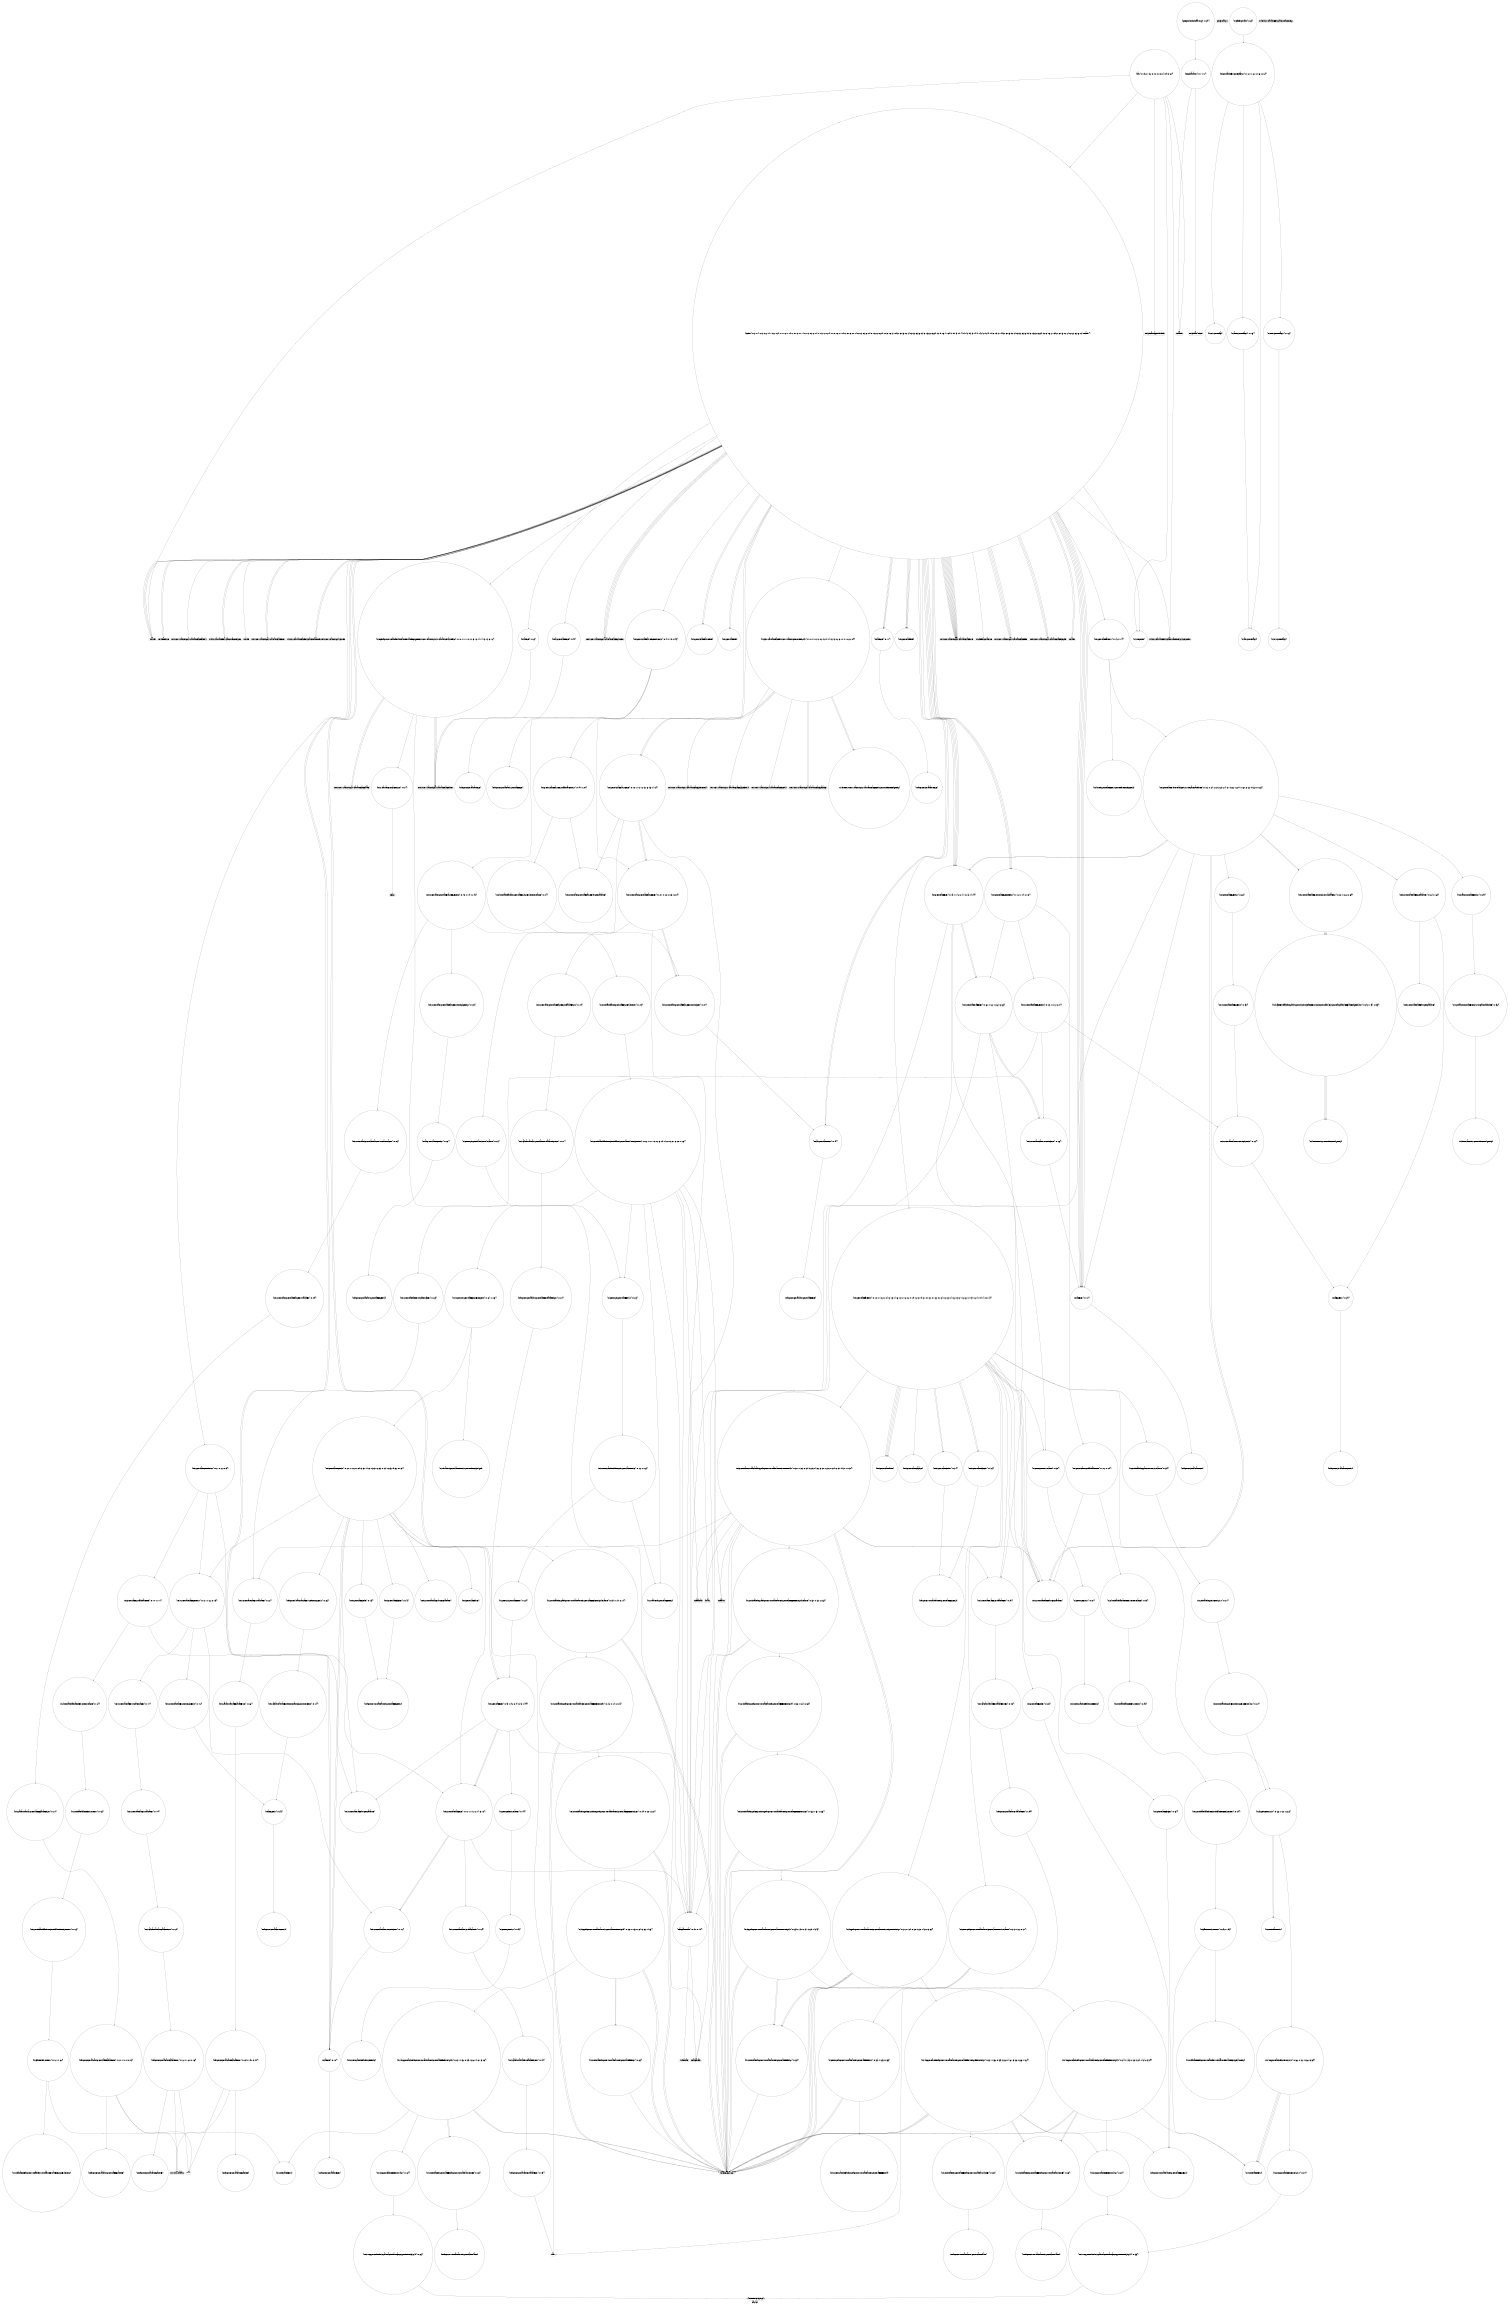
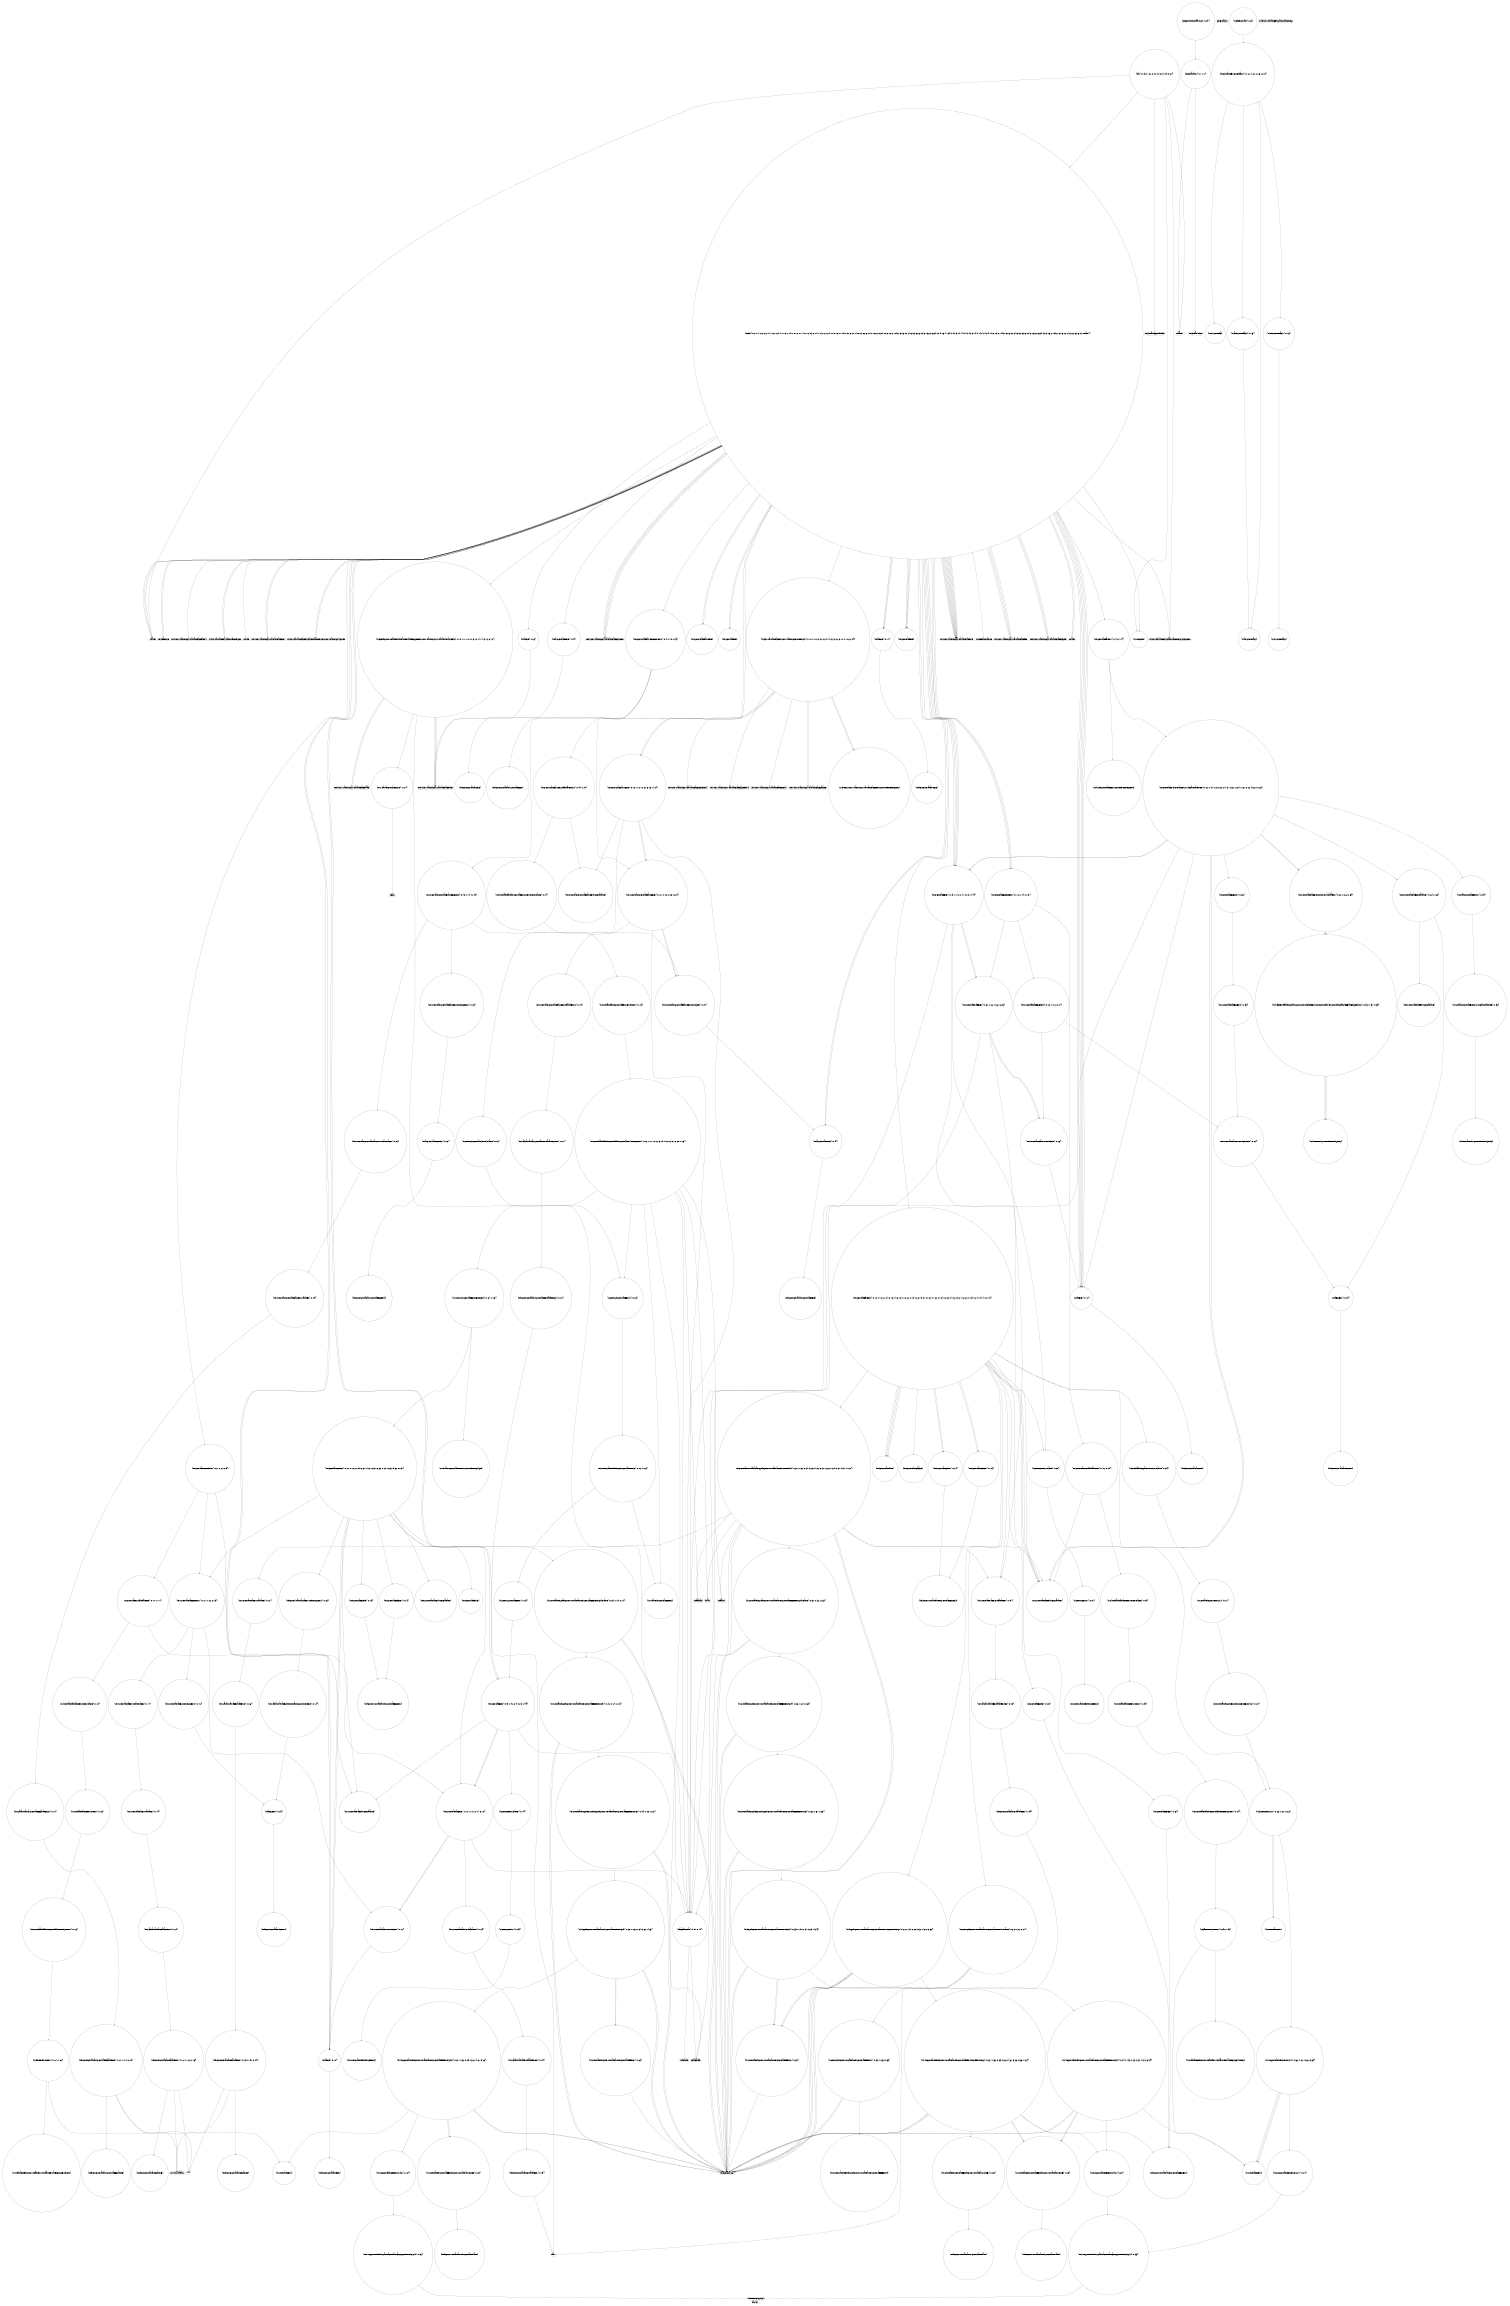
node "{_ZNSt12_Vector_baseIeSaIeEE17_M_create_storageEm|{<s0>285}}": removed
